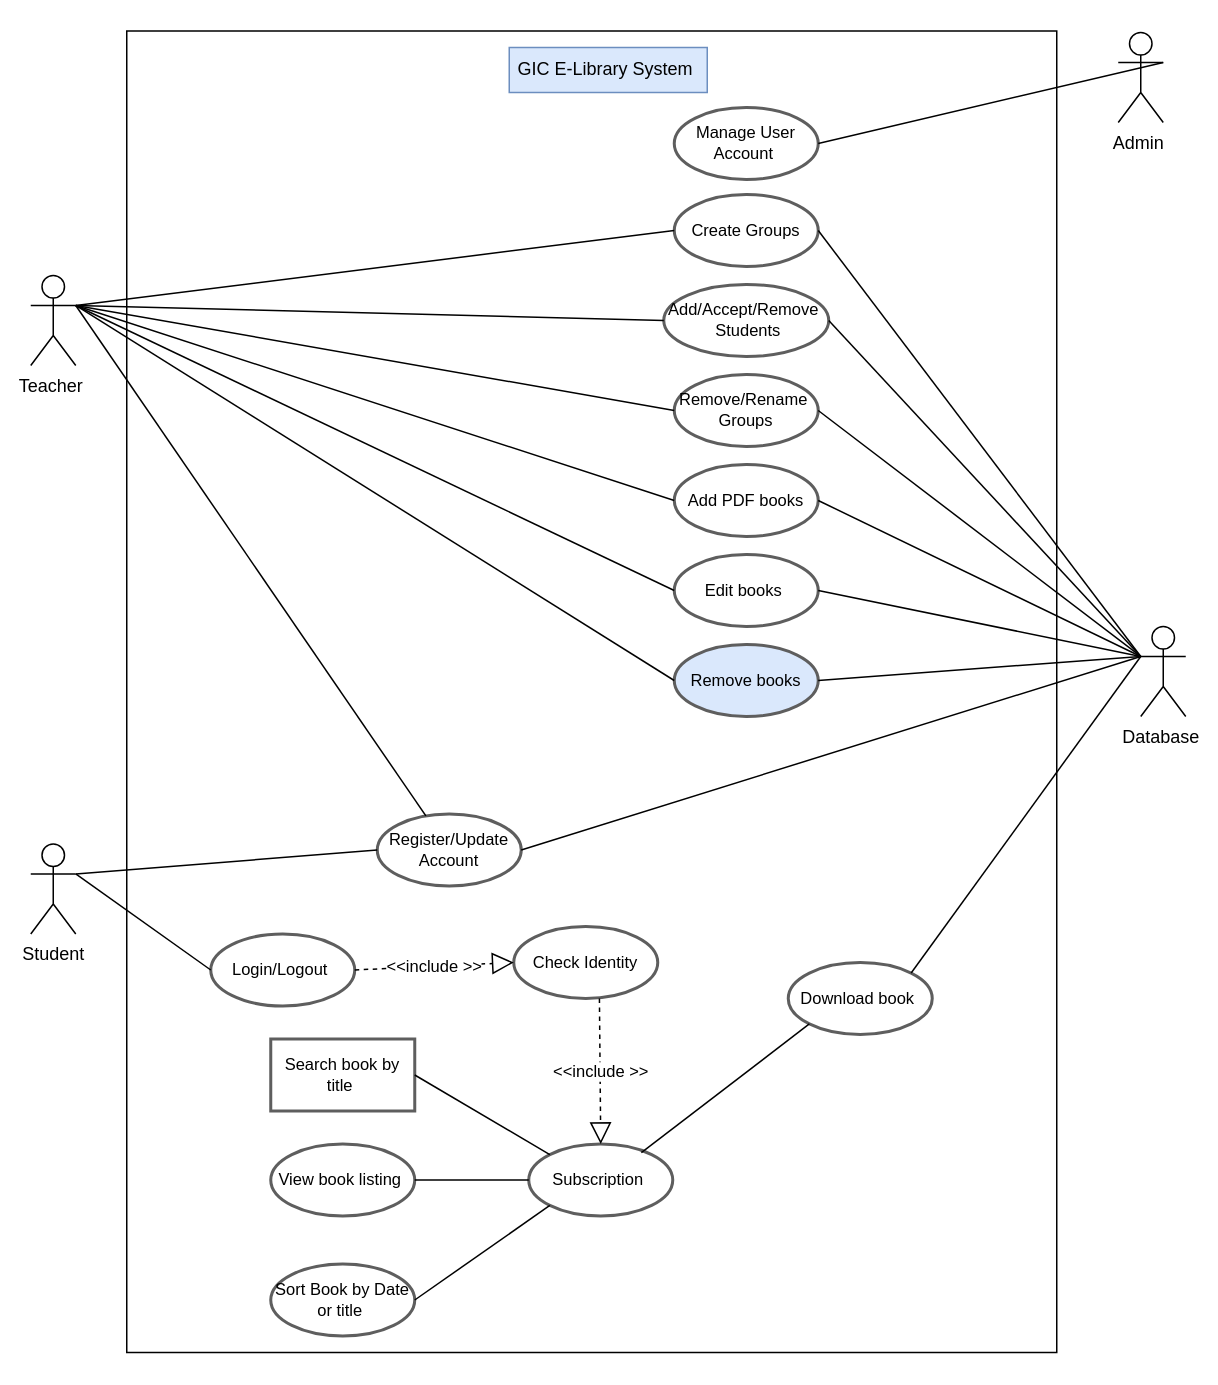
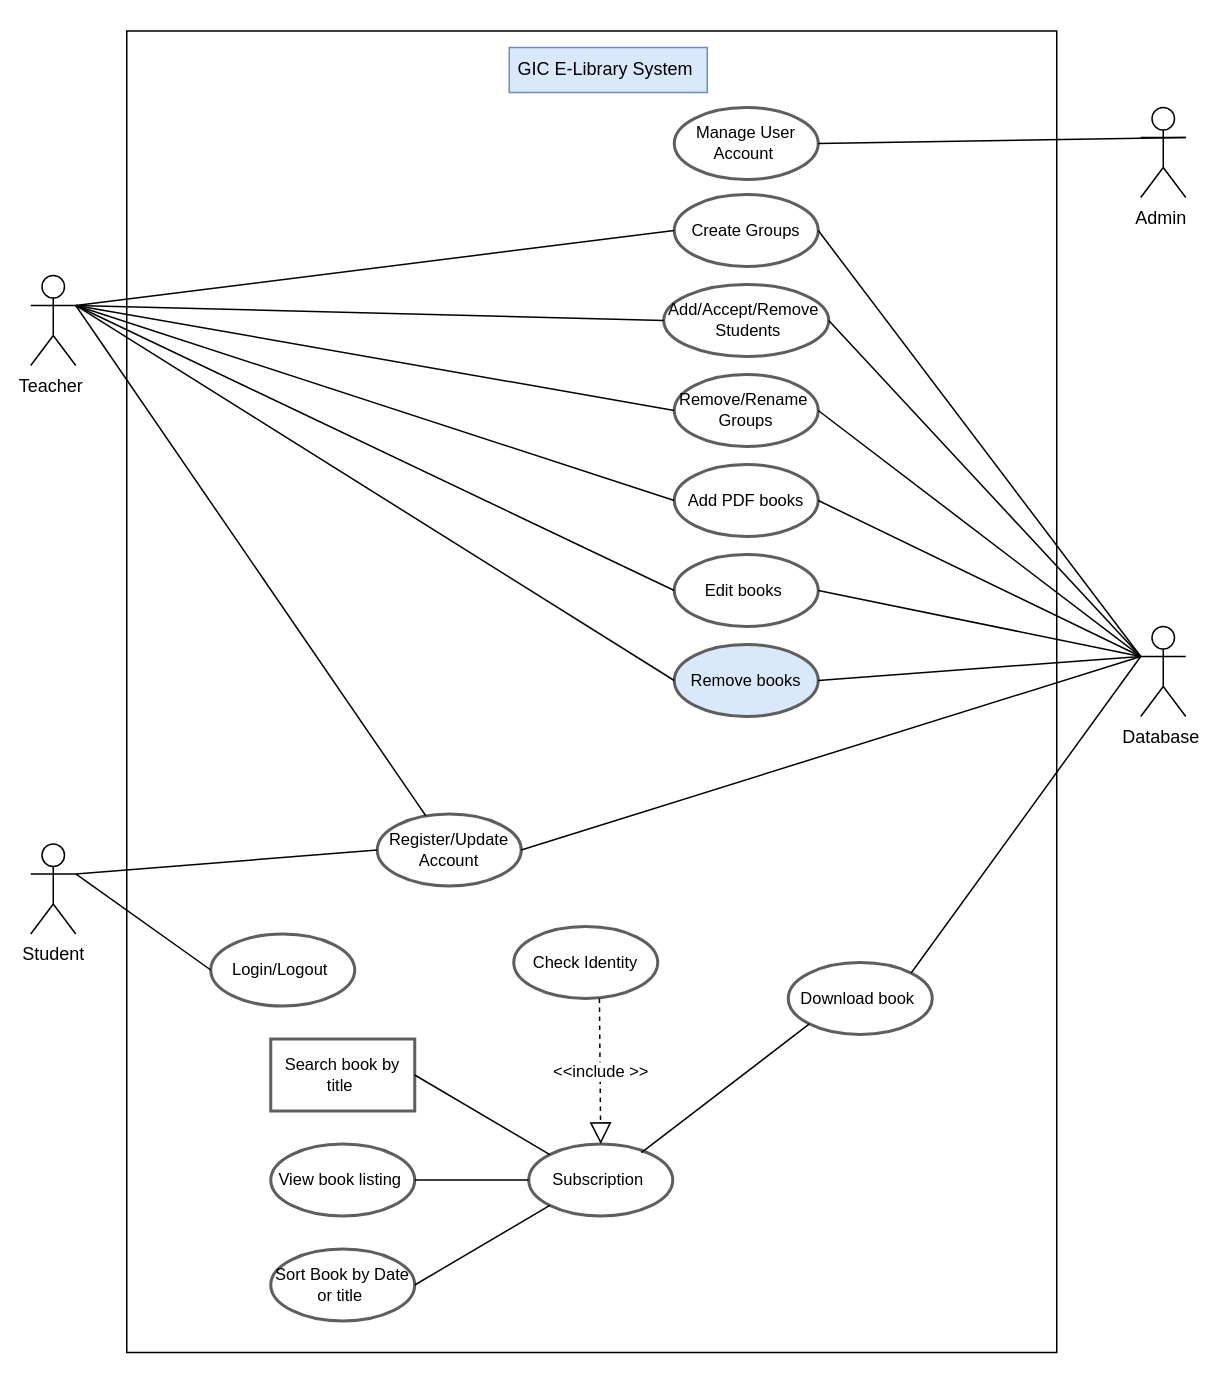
node "Admin": moved (1141, 77) -> (1163, 152)
edge "Login/Logout" -> "Check Identity": removed, label "<<include >>"
node "Sort Book by Date or title": moved (343, 1300) -> (343, 1285)
